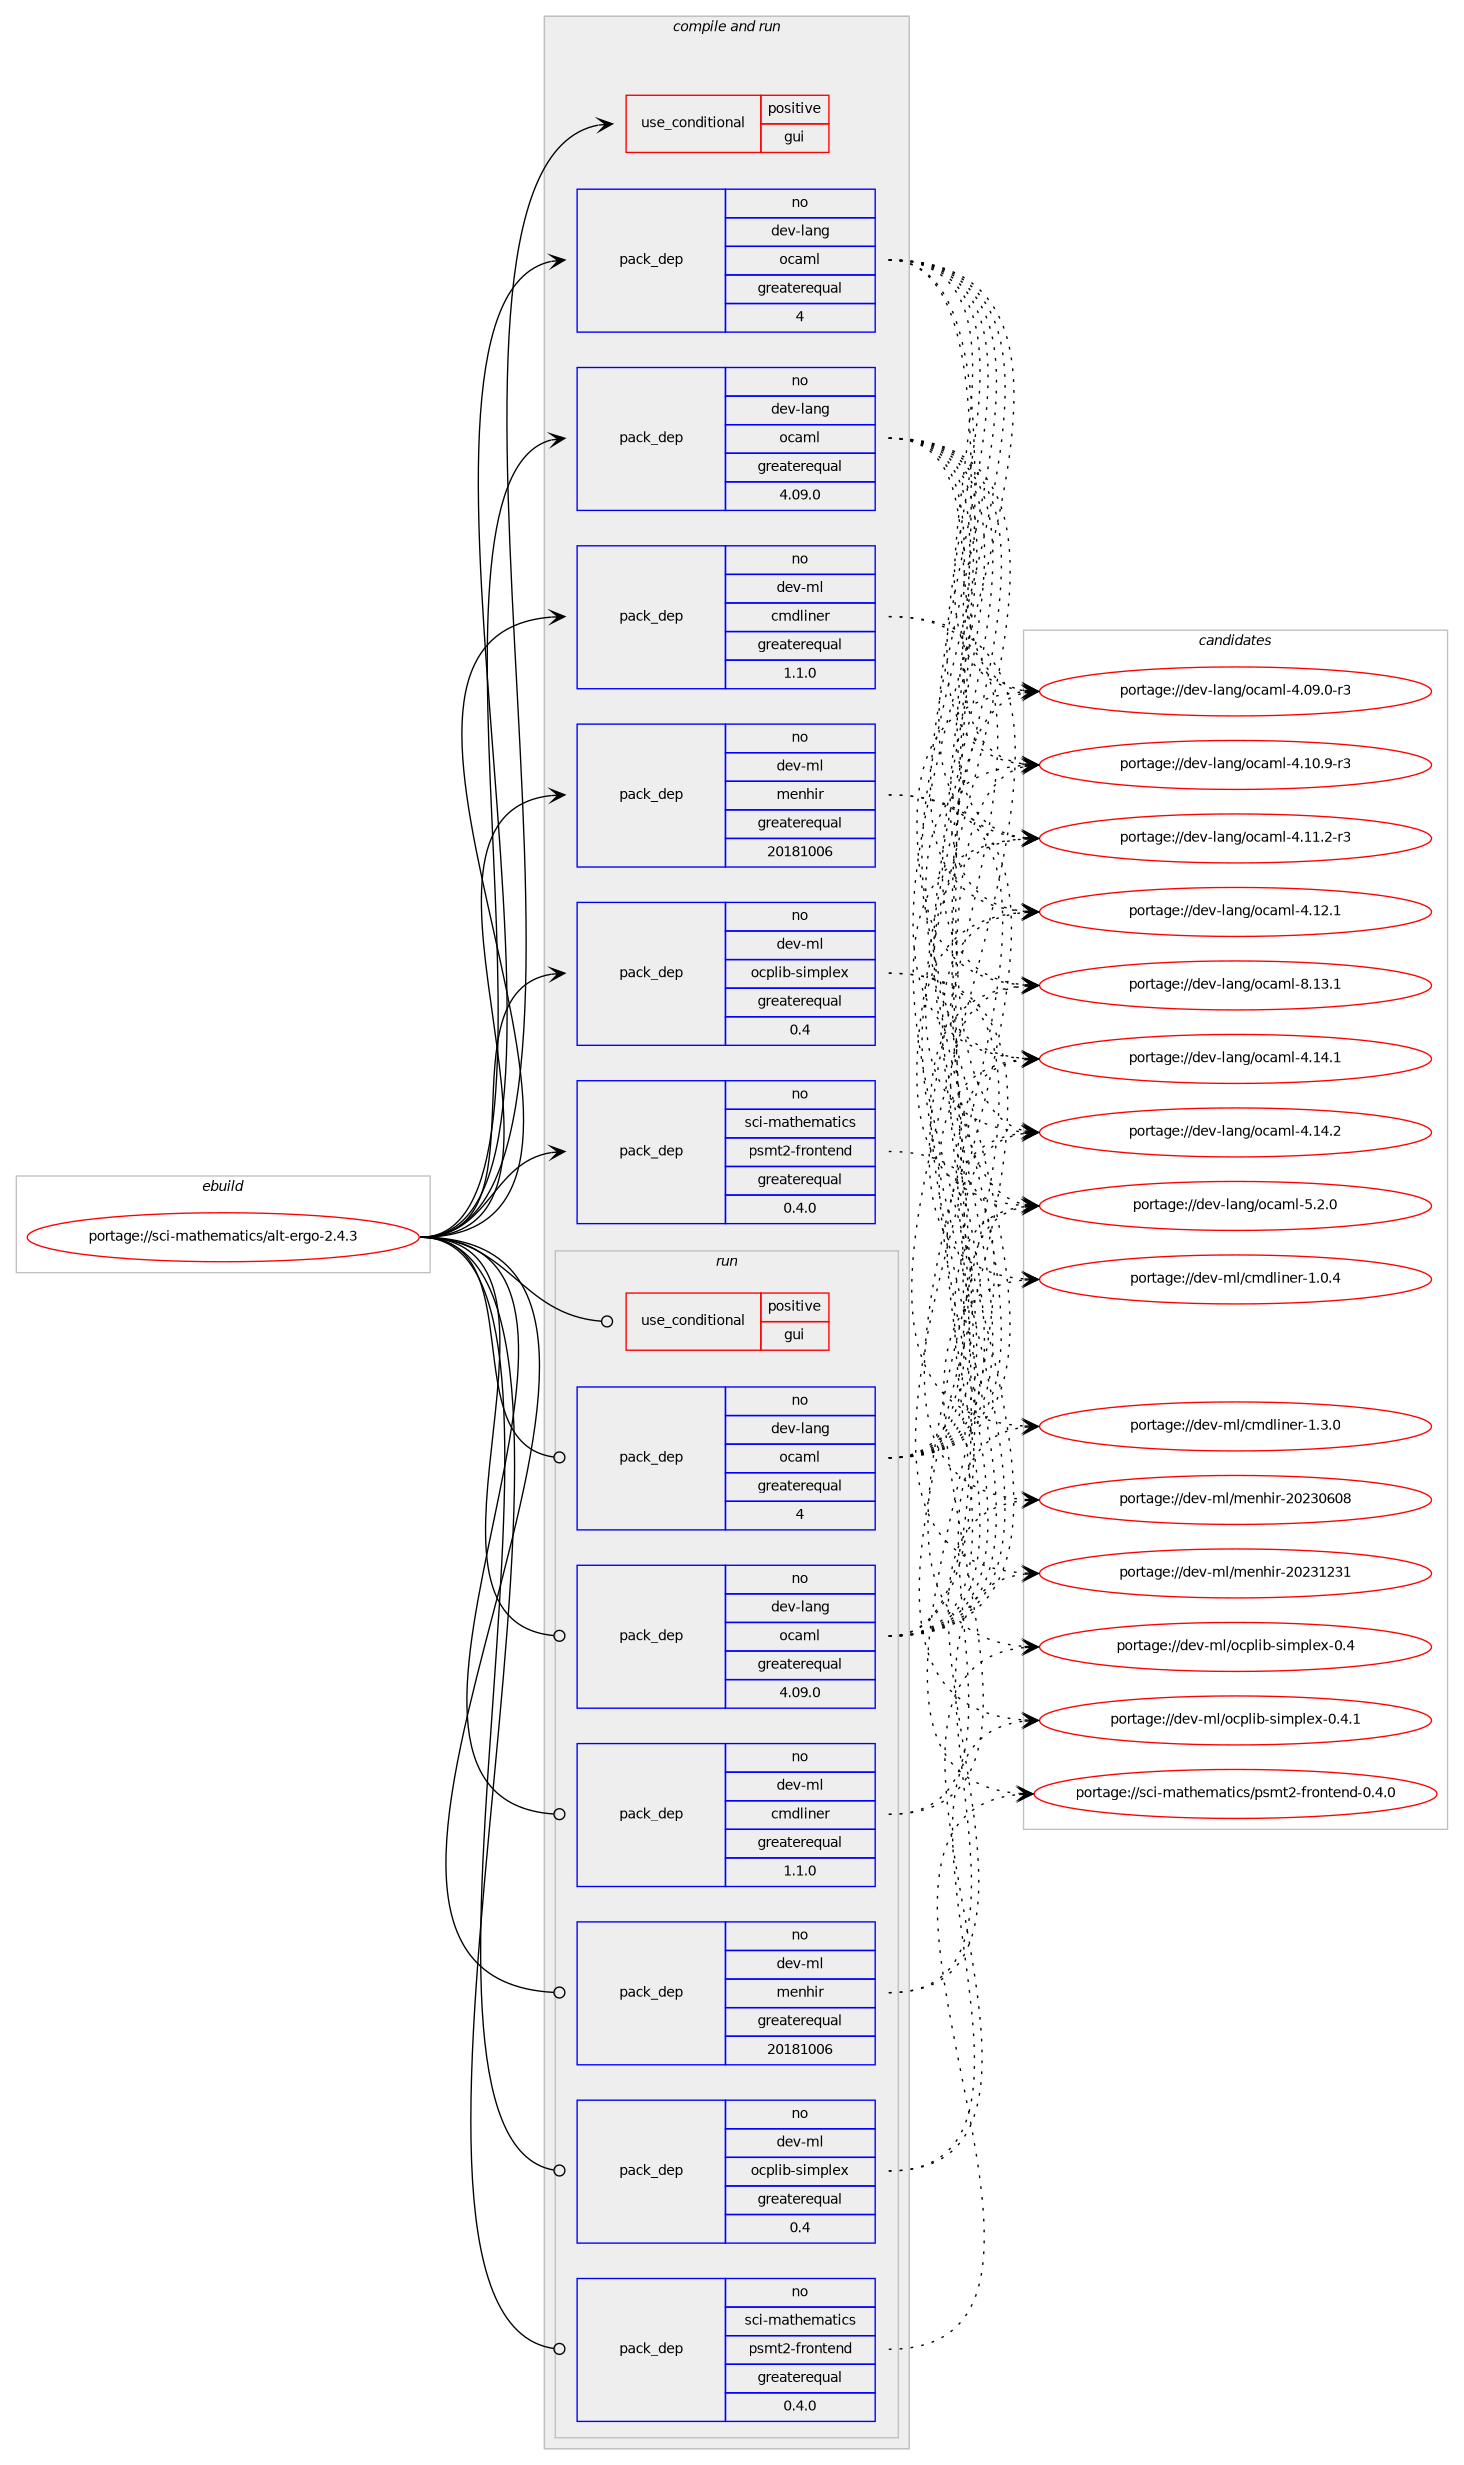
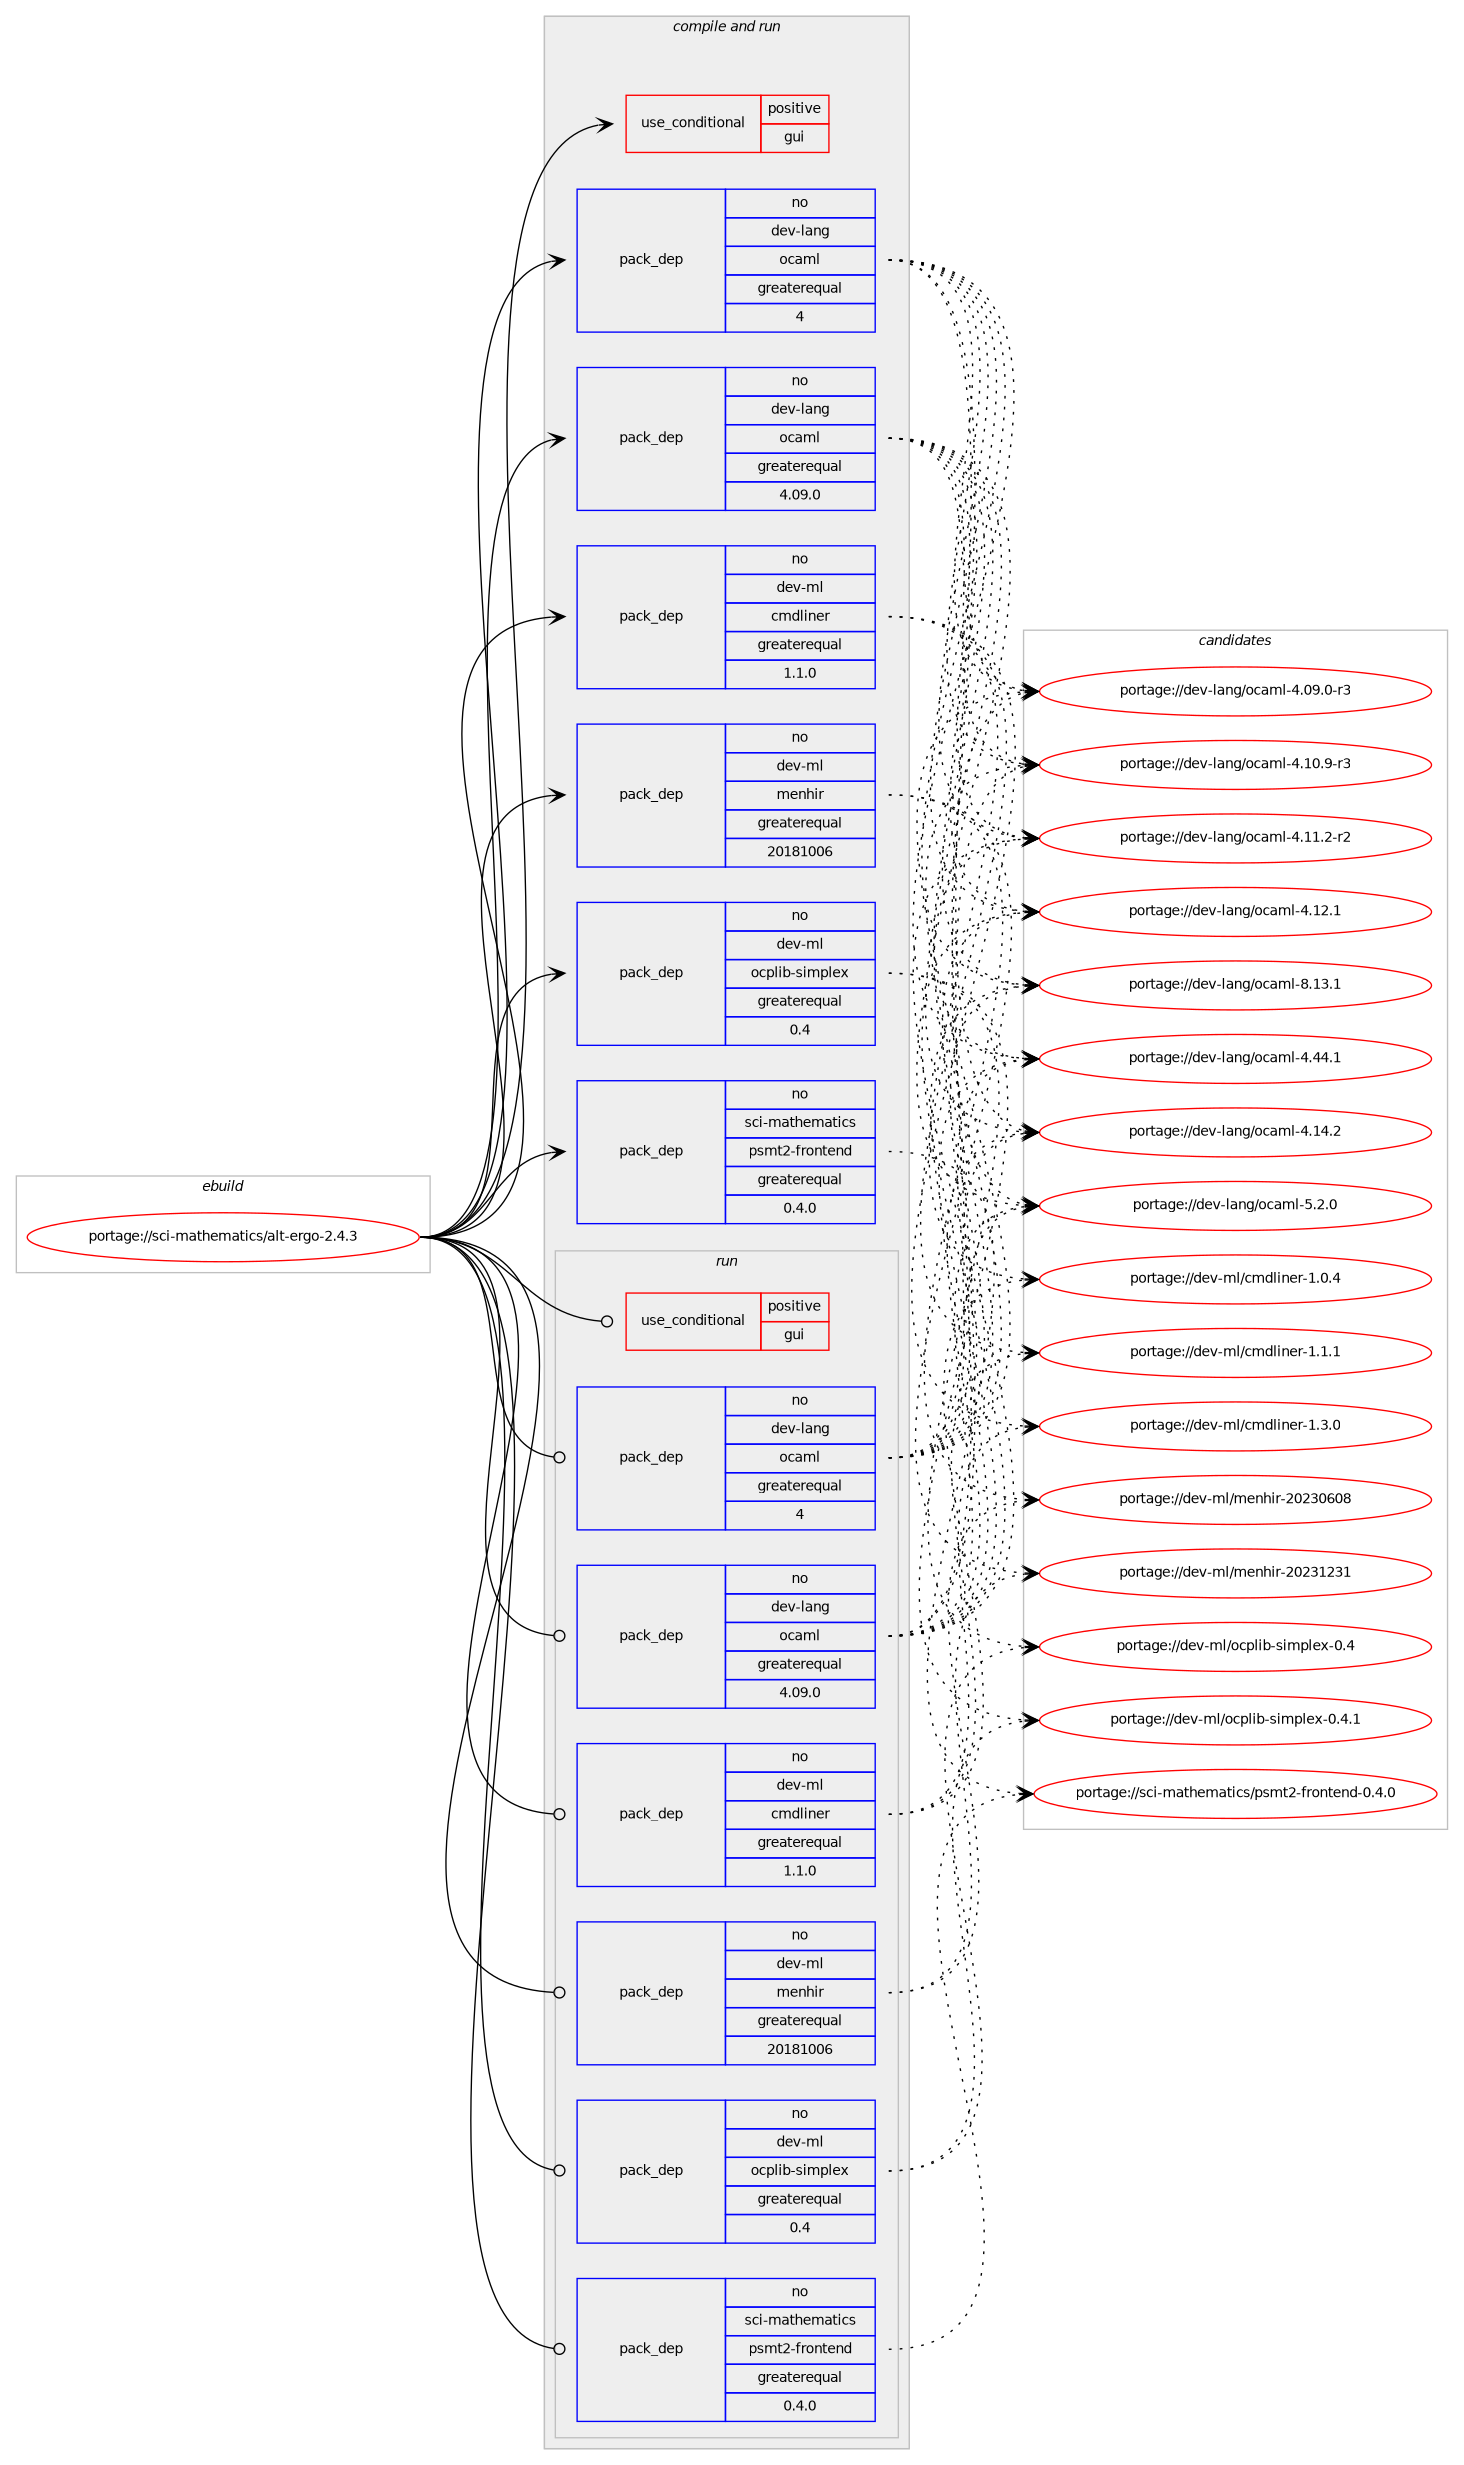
node "portage://dev-lang/ocaml-4.11.2-r3": label "portage://dev-lang/ocaml-4.11.2-r3" -> "portage://dev-lang/ocaml-4.11.2-r2"
node "portage://dev-lang/ocaml-4.14.1": label "portage://dev-lang/ocaml-4.14.1" -> "portage://dev-lang/ocaml-4.44.1"
node "portage://dev-ml/cmdliner-1.1.1": added
